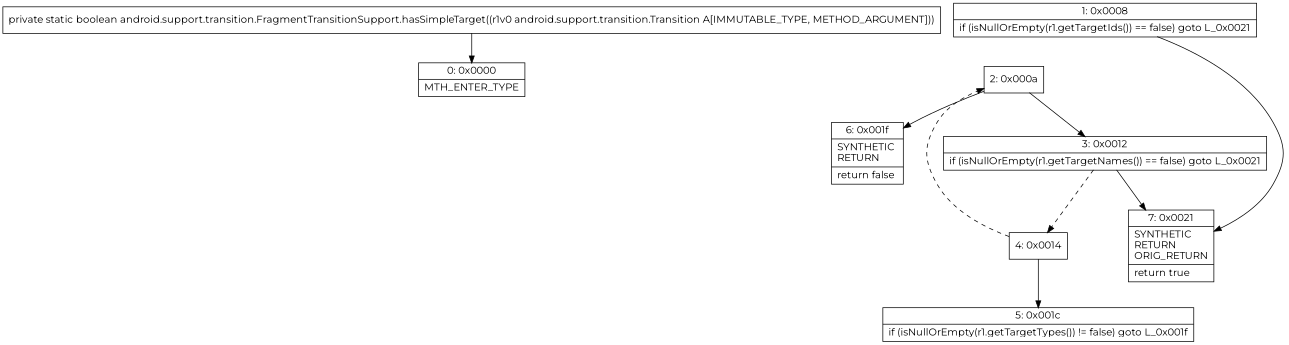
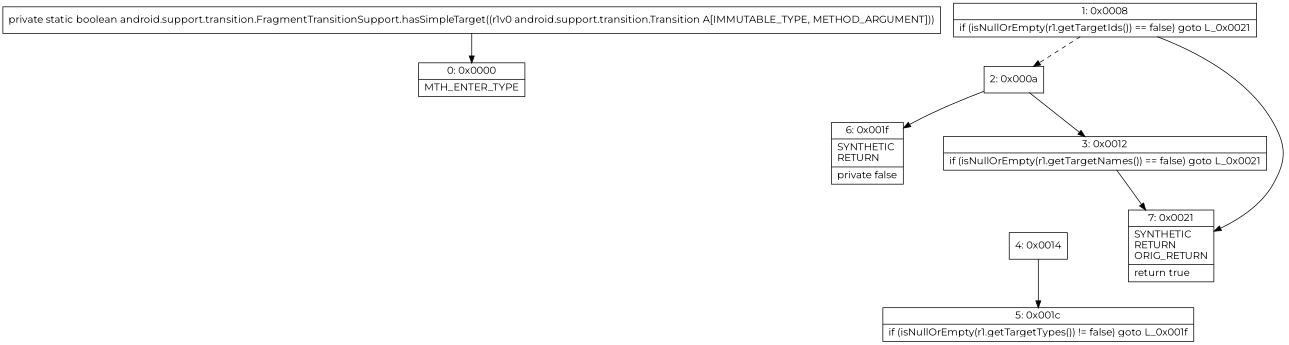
edge "4: 0x0014" -> "2: 0x000a": now "1: 0x0008" -> "2: 0x000a"
node "6: 0x001f": text "return false" -> "private false"
edge "3: 0x0012" -> "4: 0x0014": removed
